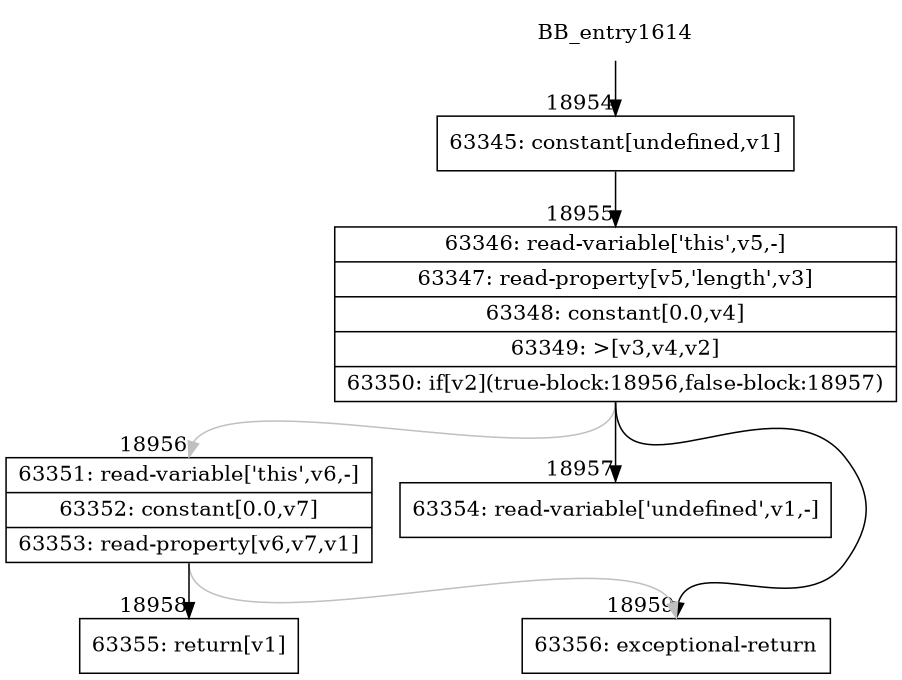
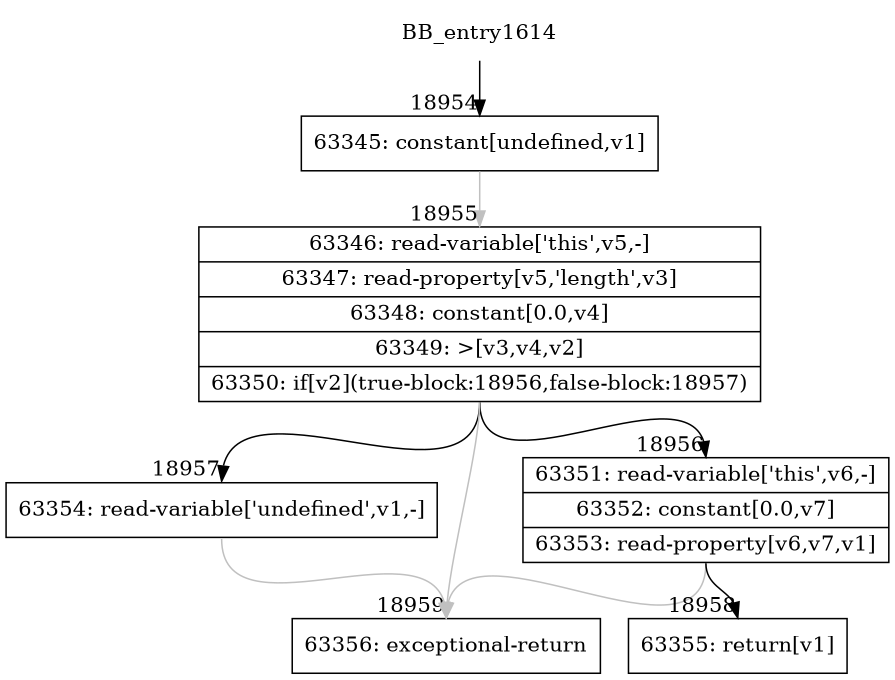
edge "63345: constant[undefined,v1]" -> "63346: read-variable['this',v5,-]": color black -> gray
edge "63346: read-variable['this',v5,-]" -> "63351: read-variable['this',v6,-]": color gray -> black
edge "63346: read-variable['this',v5,-]" -> "63356: exceptional-return": color black -> gray
edge "63354: read-variable['undefined',v1,-]" -> "63356: exceptional-return": added
